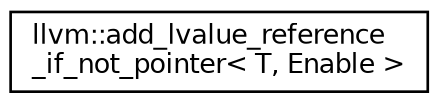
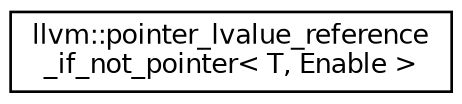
node "llvm::add_lvalue_reference _if_not_pointer< T, Enable >": label "llvm::add_lvalue_reference _if_not_pointer< T, Enable >" -> "llvm::pointer_lvalue_reference _if_not_pointer< T, Enable >"
